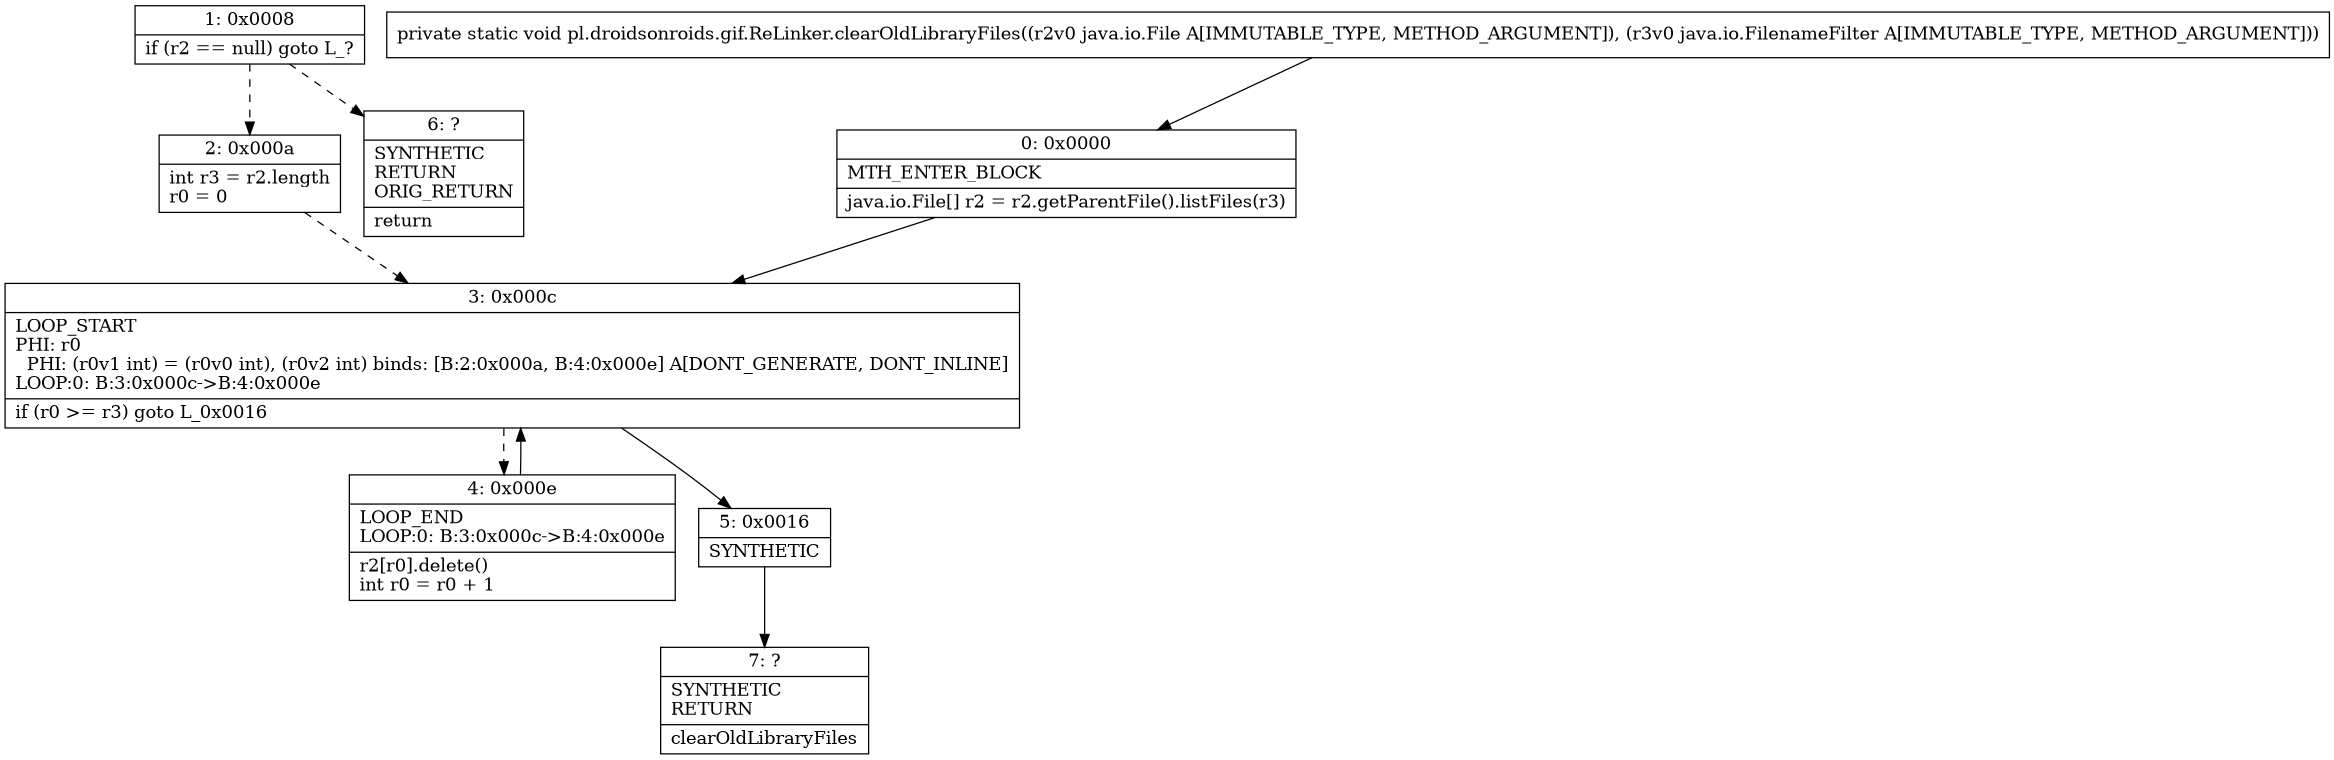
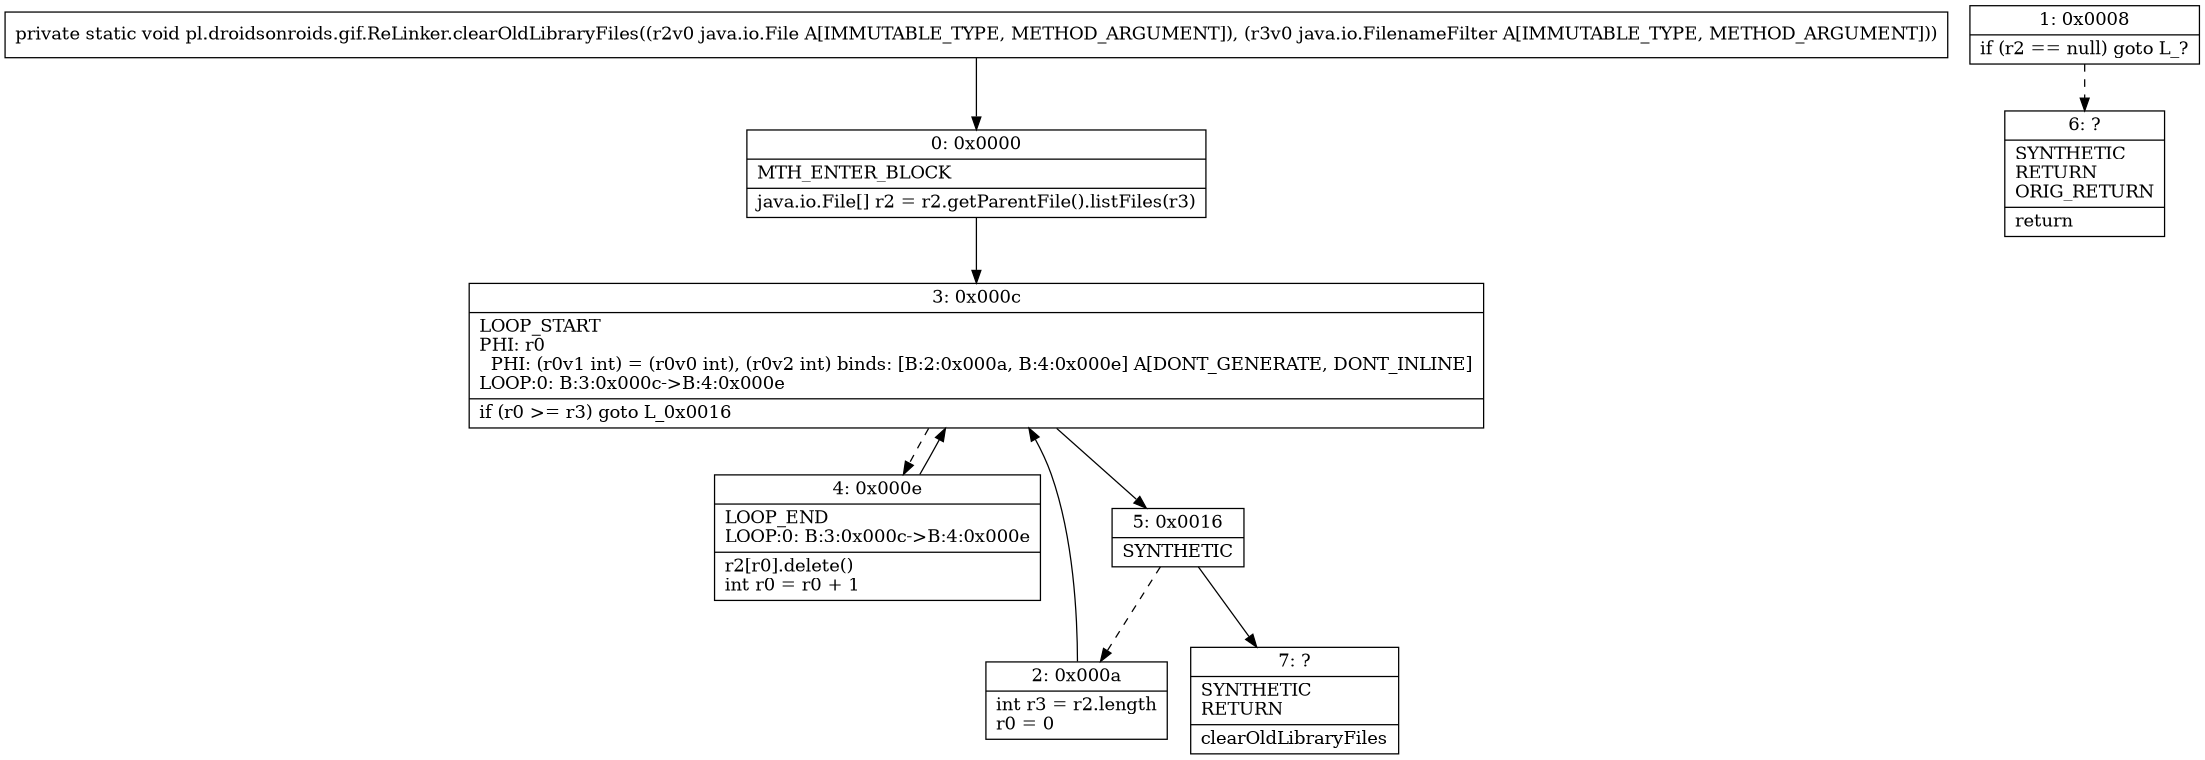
edge "1: 0x0008" -> "2: 0x000a": now "5: 0x0016" -> "2: 0x000a"
edge "2: 0x000a" -> "3: 0x000c": style dashed -> solid
